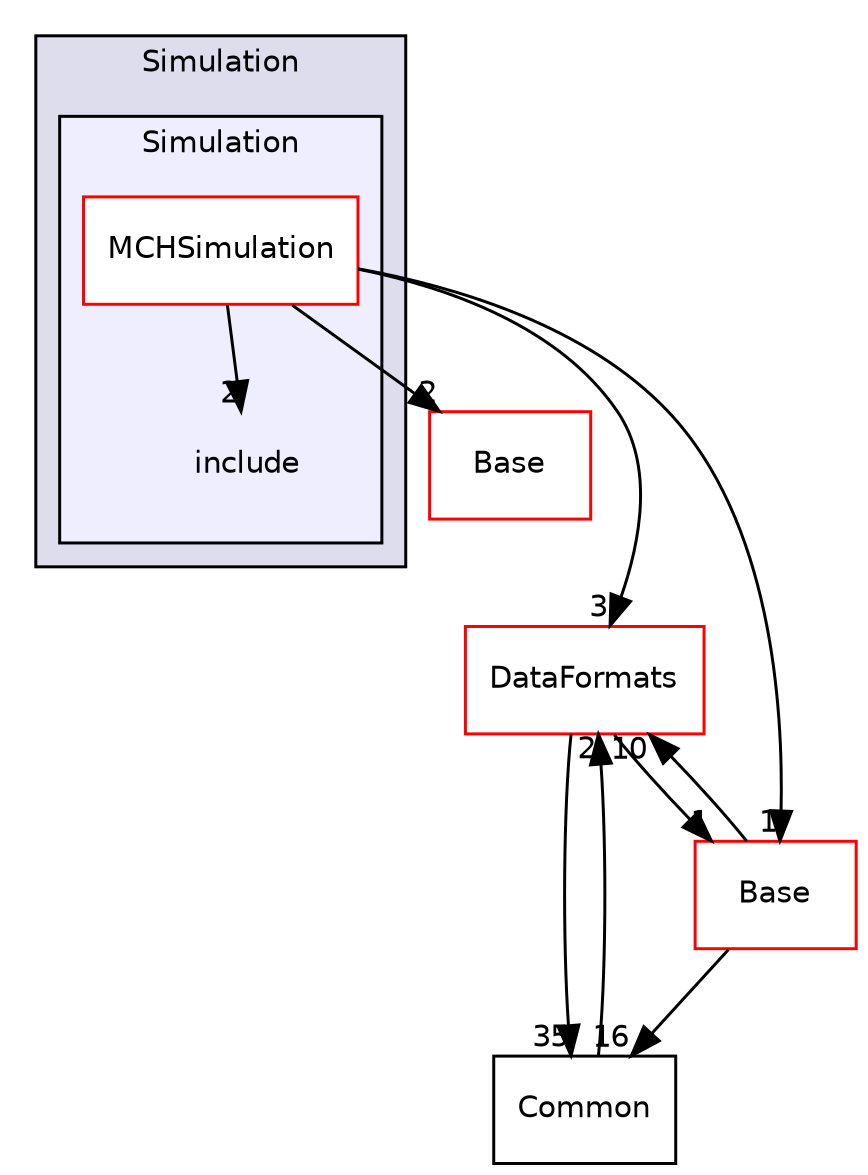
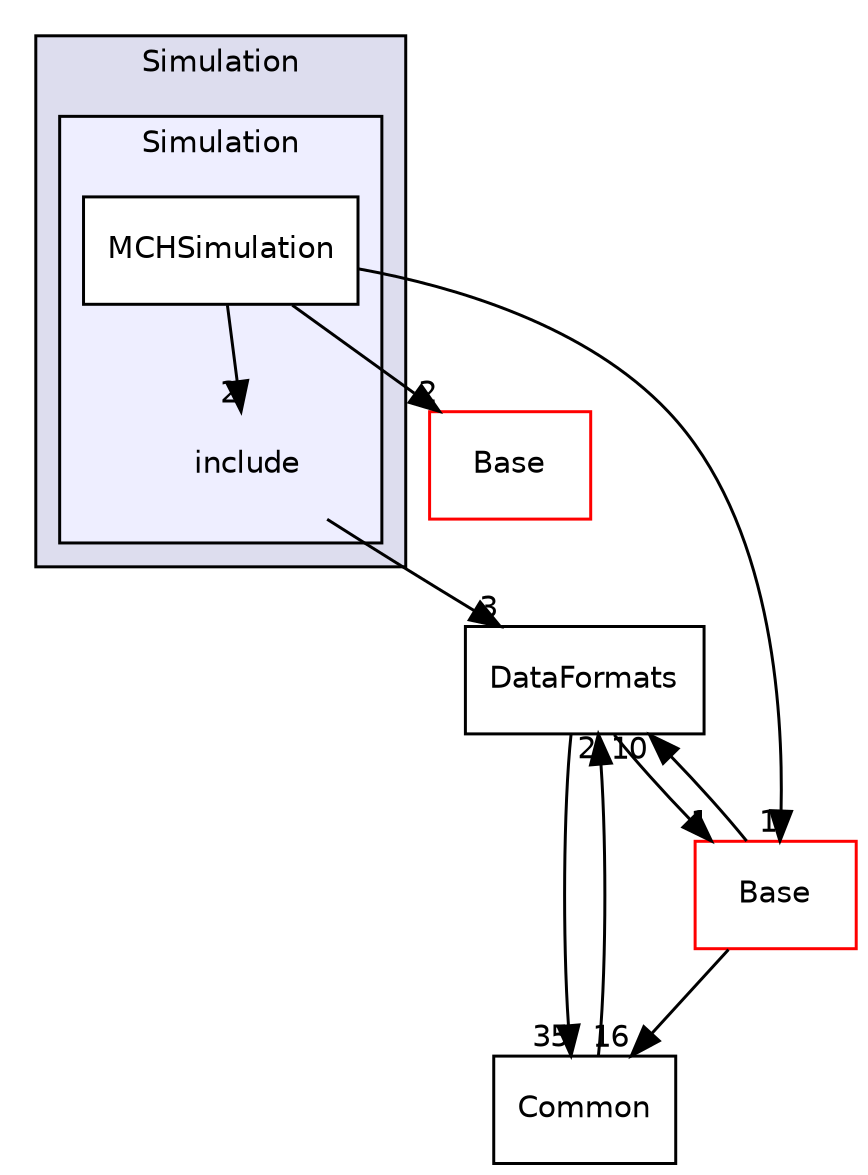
node "MCHSimulation": color red -> black
edge "MCHSimulation" -> "DataFormats": now "include" -> "DataFormats"
node "DataFormats": color red -> black
